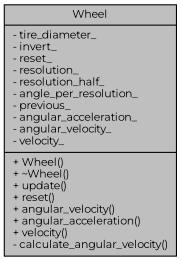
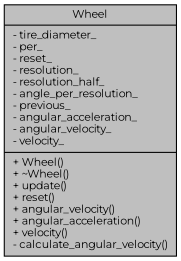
node "Wheel": text "- invert_" -> "- per_"
